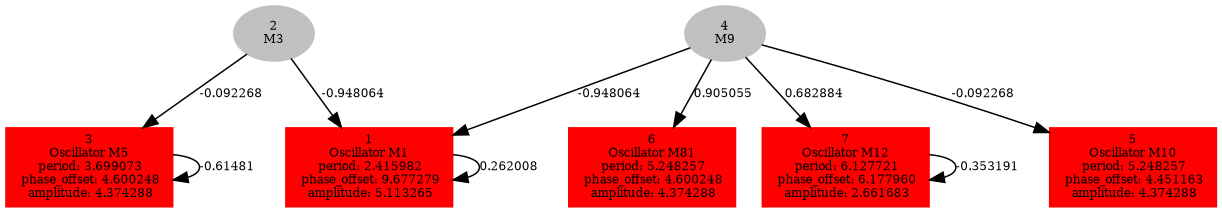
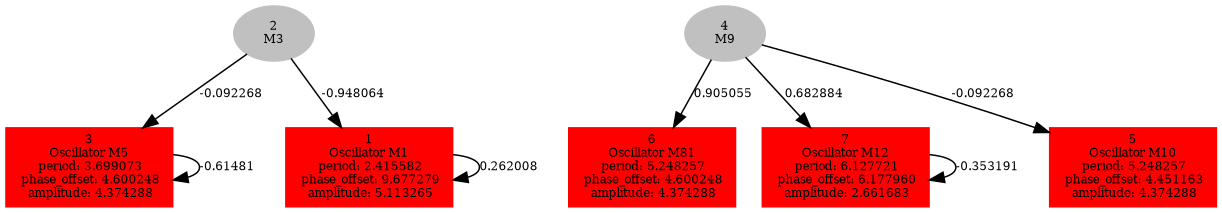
edge "4" -> "1": removed, label "-0.948064"
node "1": text "period: 2.415982" -> "period: 2.415582"
